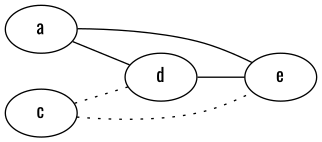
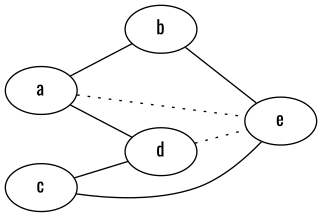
node "b": added
edge "a" -- "e": style solid -> dotted
edge "d" -- "e": style solid -> dotted
edge "d" -- "c": style dotted -> solid
edge "e" -- "c": style dotted -> solid
